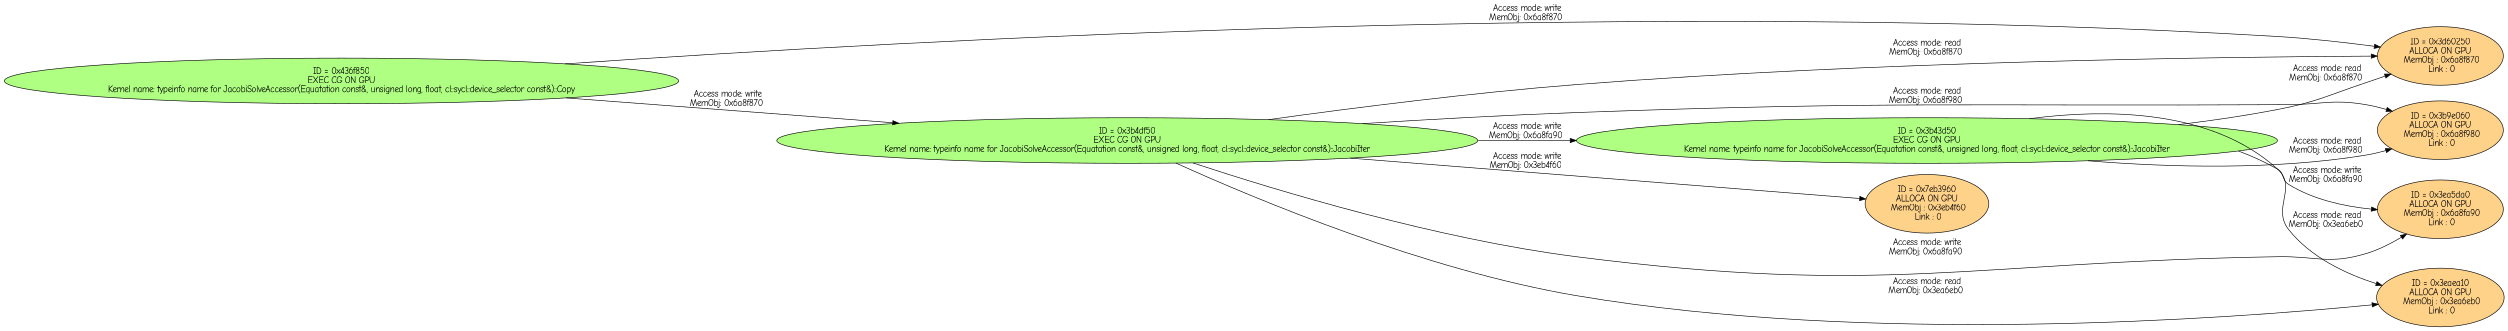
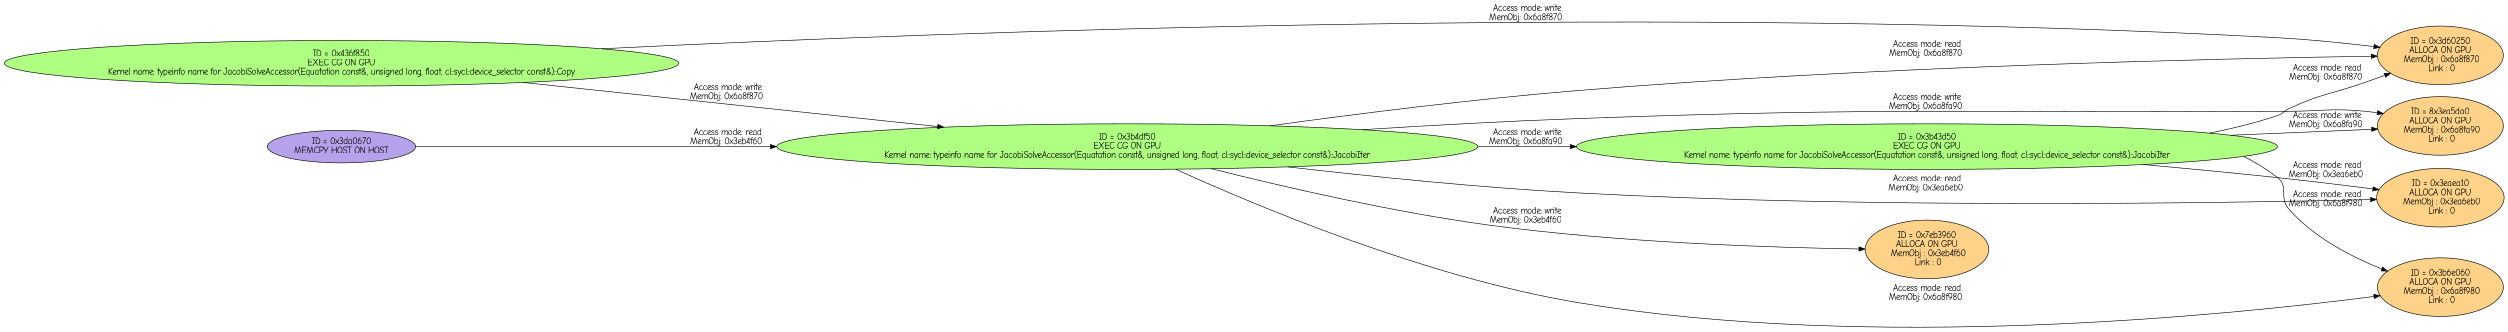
node "ID = 0x3b9e060 ALLOCA ON GPU MemObj : 0x6a8f980 Link : 0": label "ID = 0x3b9e060 ALLOCA ON GPU MemObj : 0x6a8f980 Link : 0" -> "ID = 0x3b6e060 ALLOCA ON GPU MemObj : 0x6a8f980 Link : 0"
node "ID = 0x3da0670 MEMCPY HOST ON HOST": added
node "ID = 0x3ea5da0 ALLOCA ON GPU MemObj : 0x6a8fa90 Link : 0": label "ID = 0x3ea5da0 ALLOCA ON GPU MemObj : 0x6a8fa90 Link : 0" -> "ID = 8x3ea5da0 ALLOCA ON GPU MemObj : 0x6a8fa90 Link : 0"
